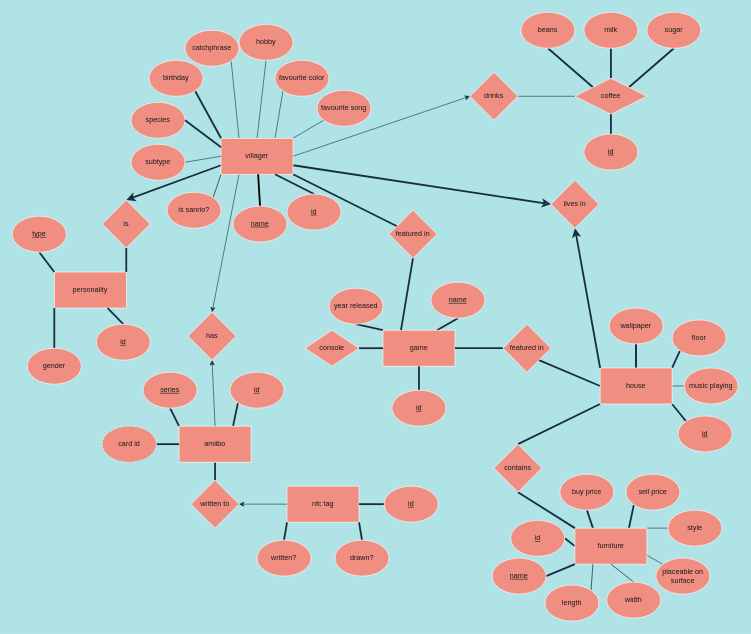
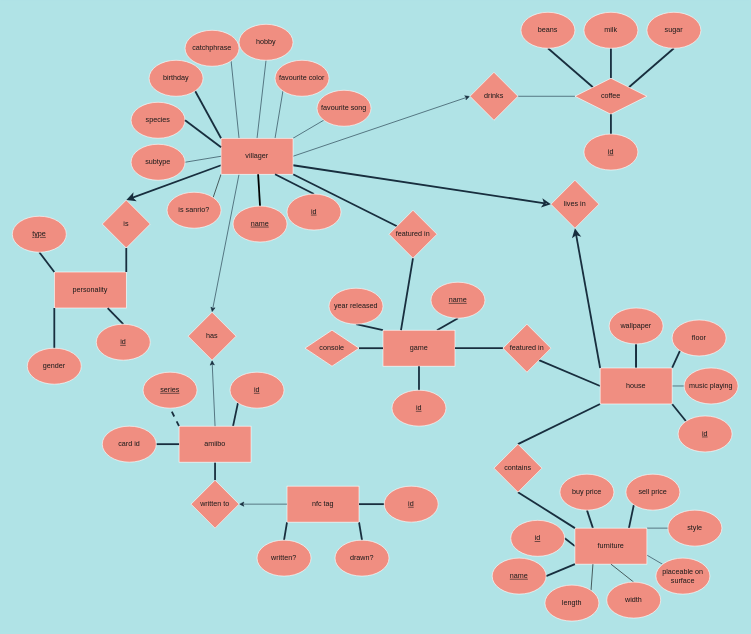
edge "series" -- "amiibo": style solid -> dashed
node "card id": style dashed -> solid
